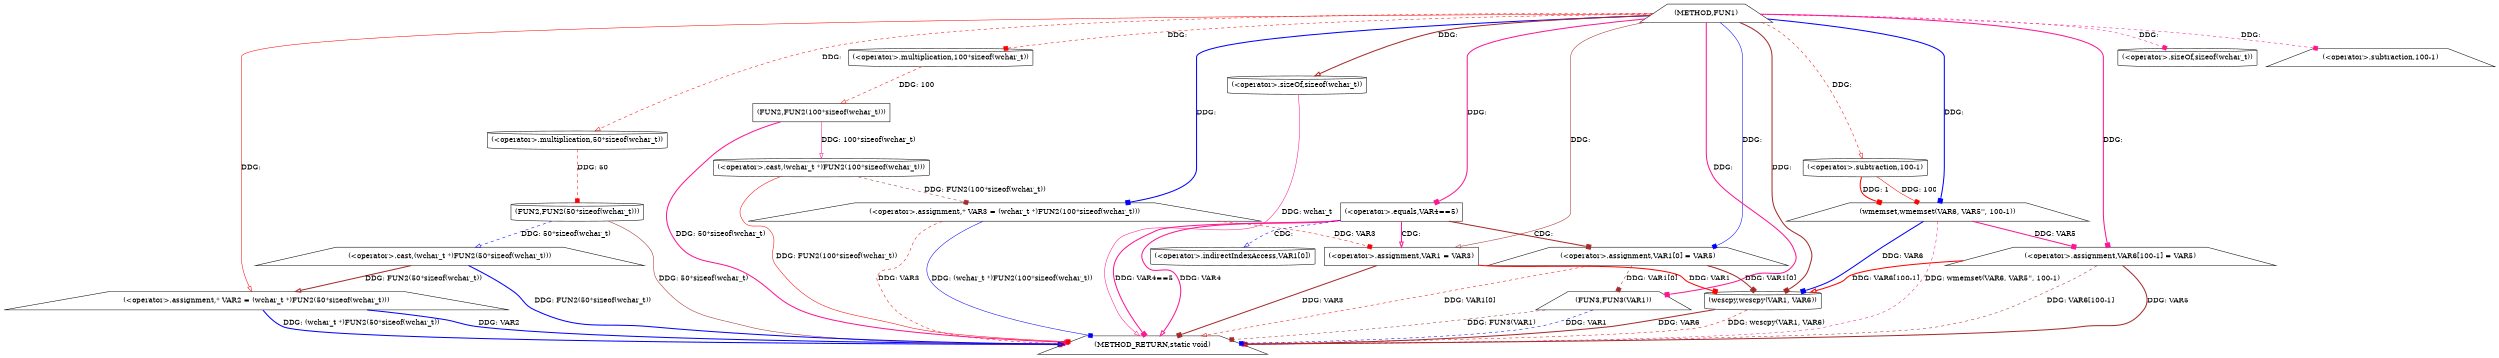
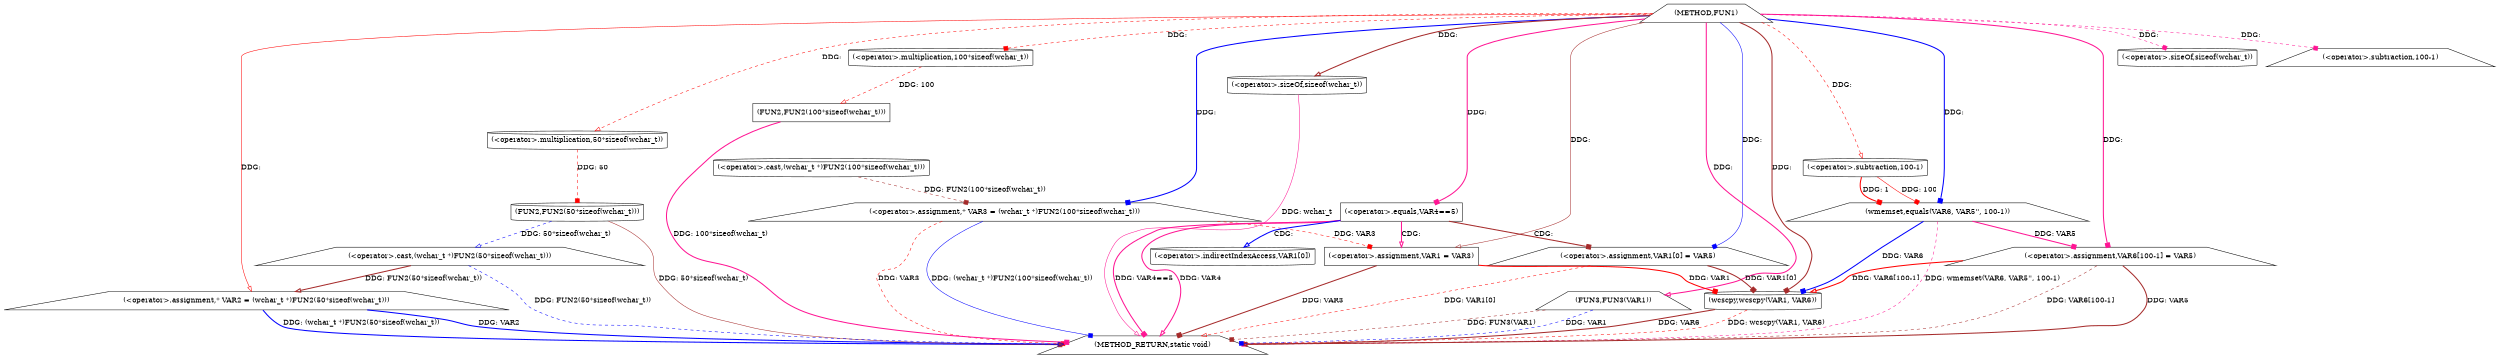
edge "(FUN2,FUN2(100*sizeof(wchar_t)))" -> "(<operator>.cast,(wchar_t *)FUN2(100*sizeof(wchar_t)))": removed, label "DDG: 100*sizeof(wchar_t)"
edge "(METHOD,FUN1)" -> "(FUN3,FUN3(VAR1))": arrowhead box -> onormal
node "(wmemset,wmemset(VAR6, VAR5'', 100-1))": label "(wmemset,wmemset(VAR6, VAR5'', 100-1))" -> "(wmemset,equals(VAR6, VAR5'', 100-1))"
edge "(<operator>.equals,VAR4==5)" -> "(<operator>.indirectIndexAccess,VAR1[0])": style dashed -> bold
edge "(FUN2,FUN2(100*sizeof(wchar_t)))" -> "(METHOD_RETURN,static void)": label "DDG: 50*sizeof(wchar_t)" -> "DDG: 100*sizeof(wchar_t)"
edge "(<operator>.assignment,VAR1[0] = VAR5)" -> "(FUN3,FUN3(VAR1))": removed, label "DDG: VAR1[0]"
edge "(<operator>.cast,(wchar_t *)FUN2(100*sizeof(wchar_t)))" -> "(METHOD_RETURN,static void)": removed, label "DDG: FUN2(100*sizeof(wchar_t))"
edge "(<operator>.cast,(wchar_t *)FUN2(50*sizeof(wchar_t)))" -> "(METHOD_RETURN,static void)": style bold -> dashed
